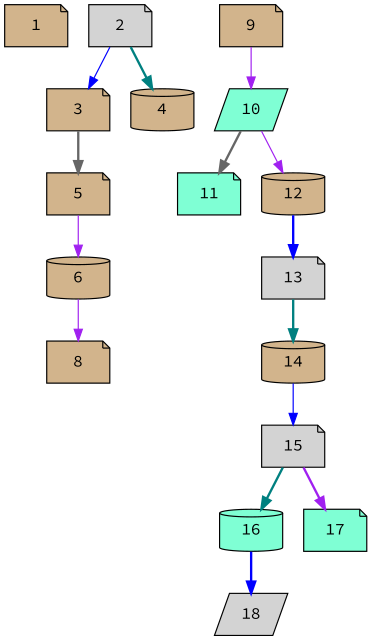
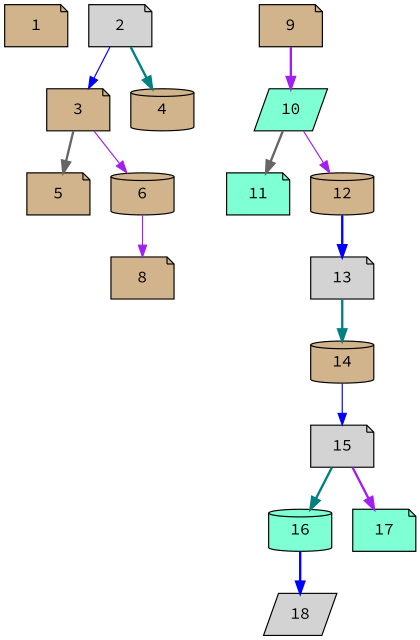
edge "9" -> "10": style solid -> bold
edge "5" -> "6": now "3" -> "6"
